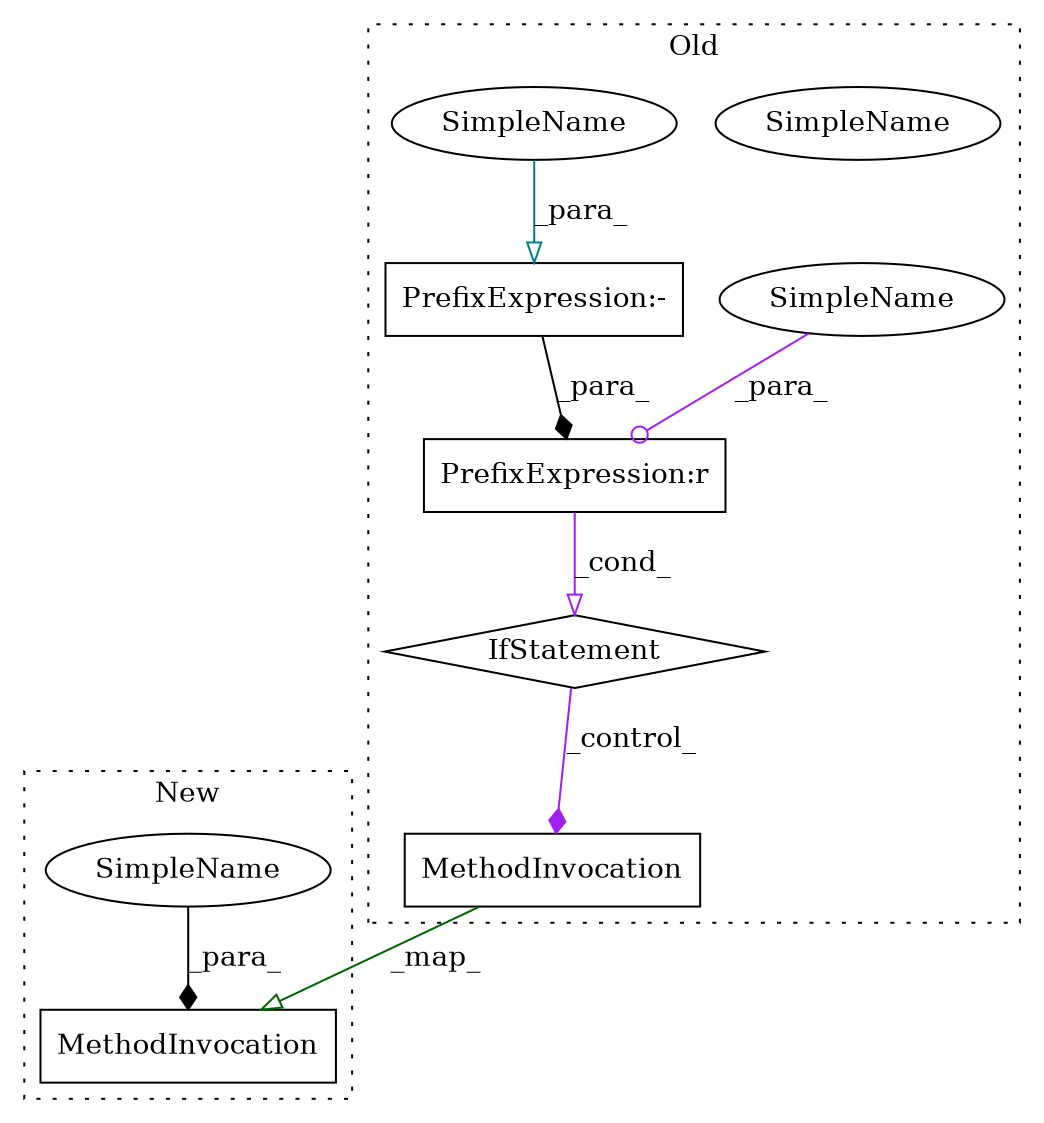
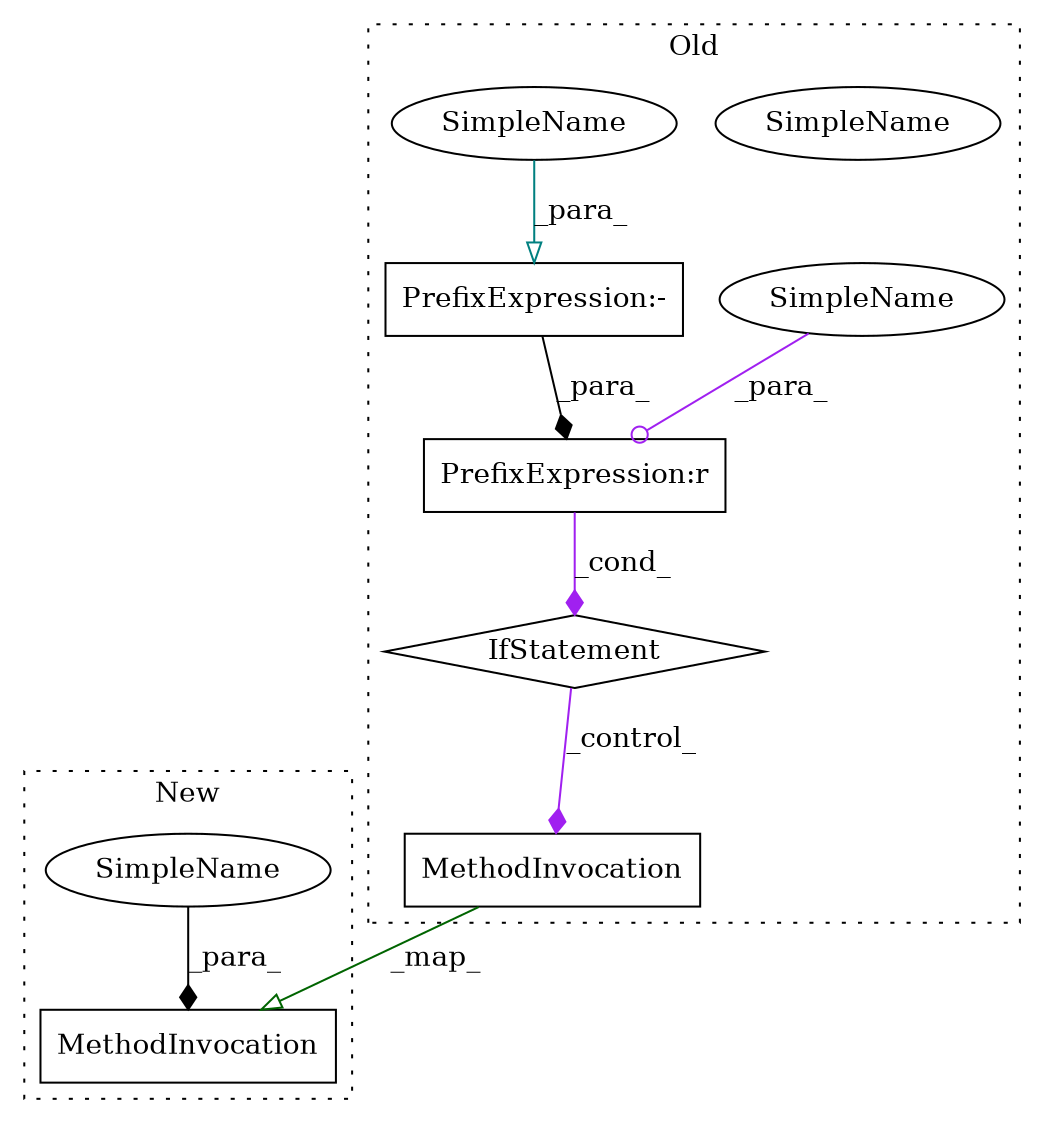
edge "PrefixExpression:r" -> "IfStatement": arrowhead onormal -> diamond
